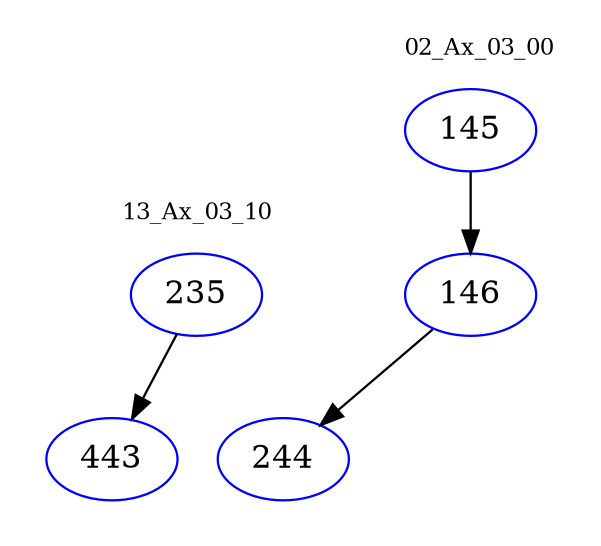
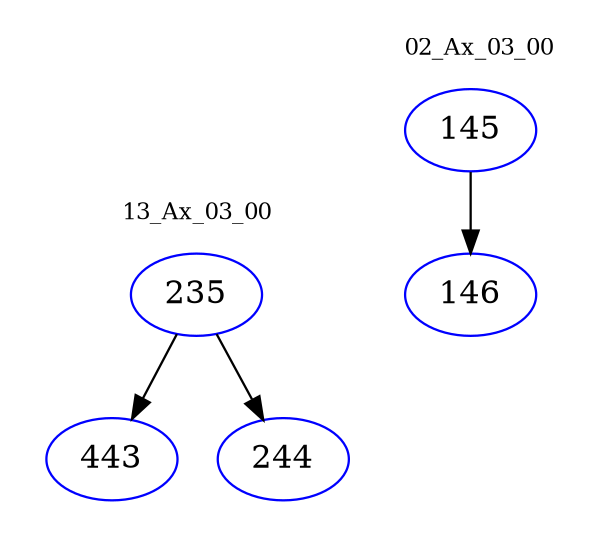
cluster "13_Ax_03_10": label "13_Ax_03_10" -> "13_Ax_03_00"
edge "146" -> "244": now "235" -> "244"
